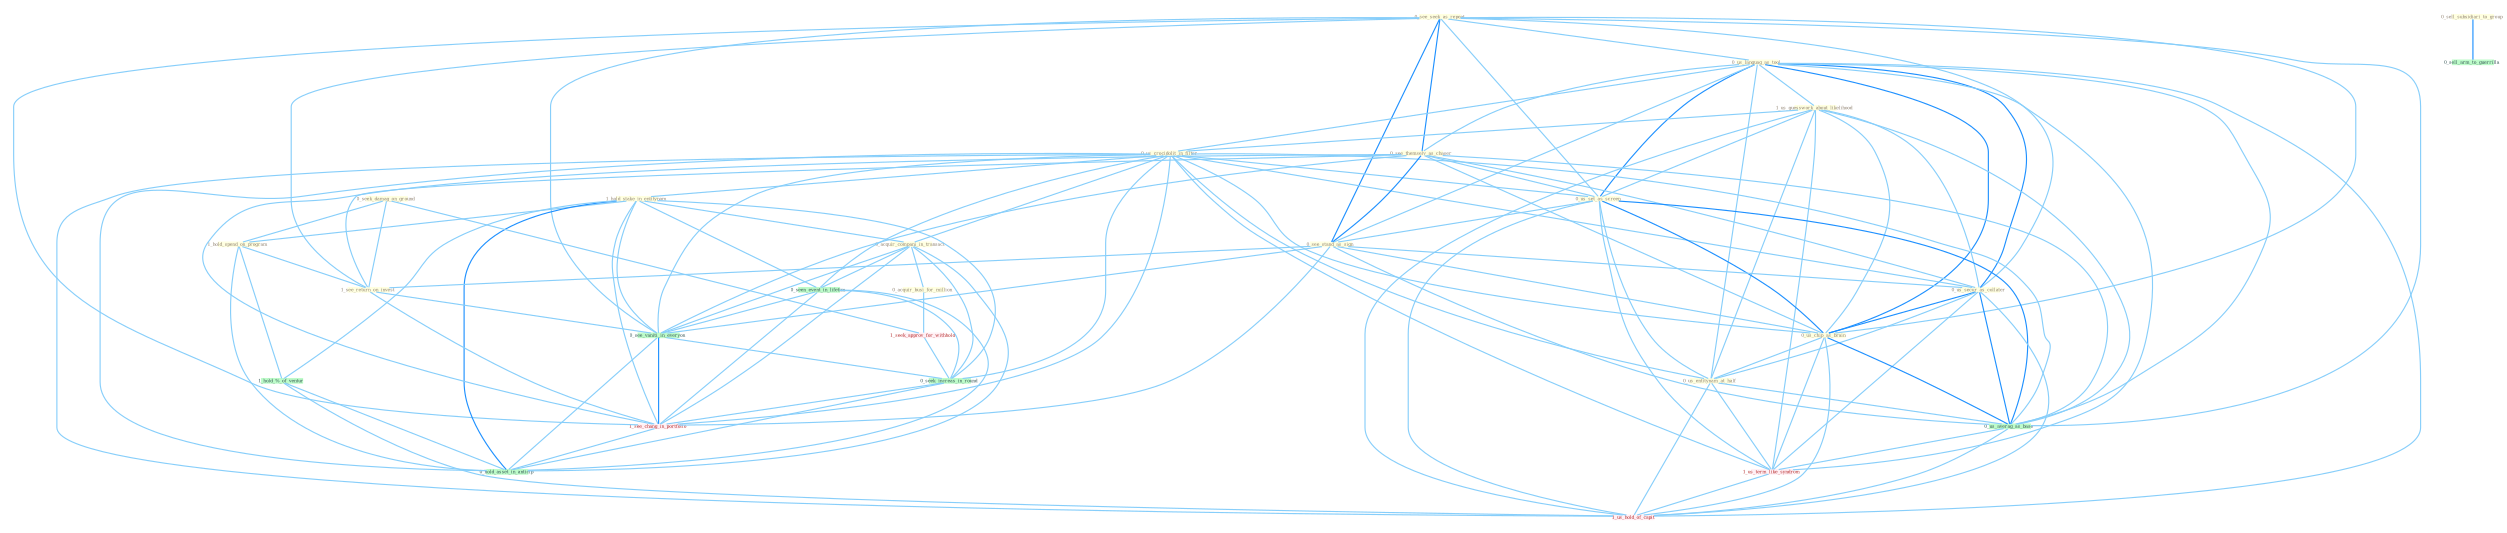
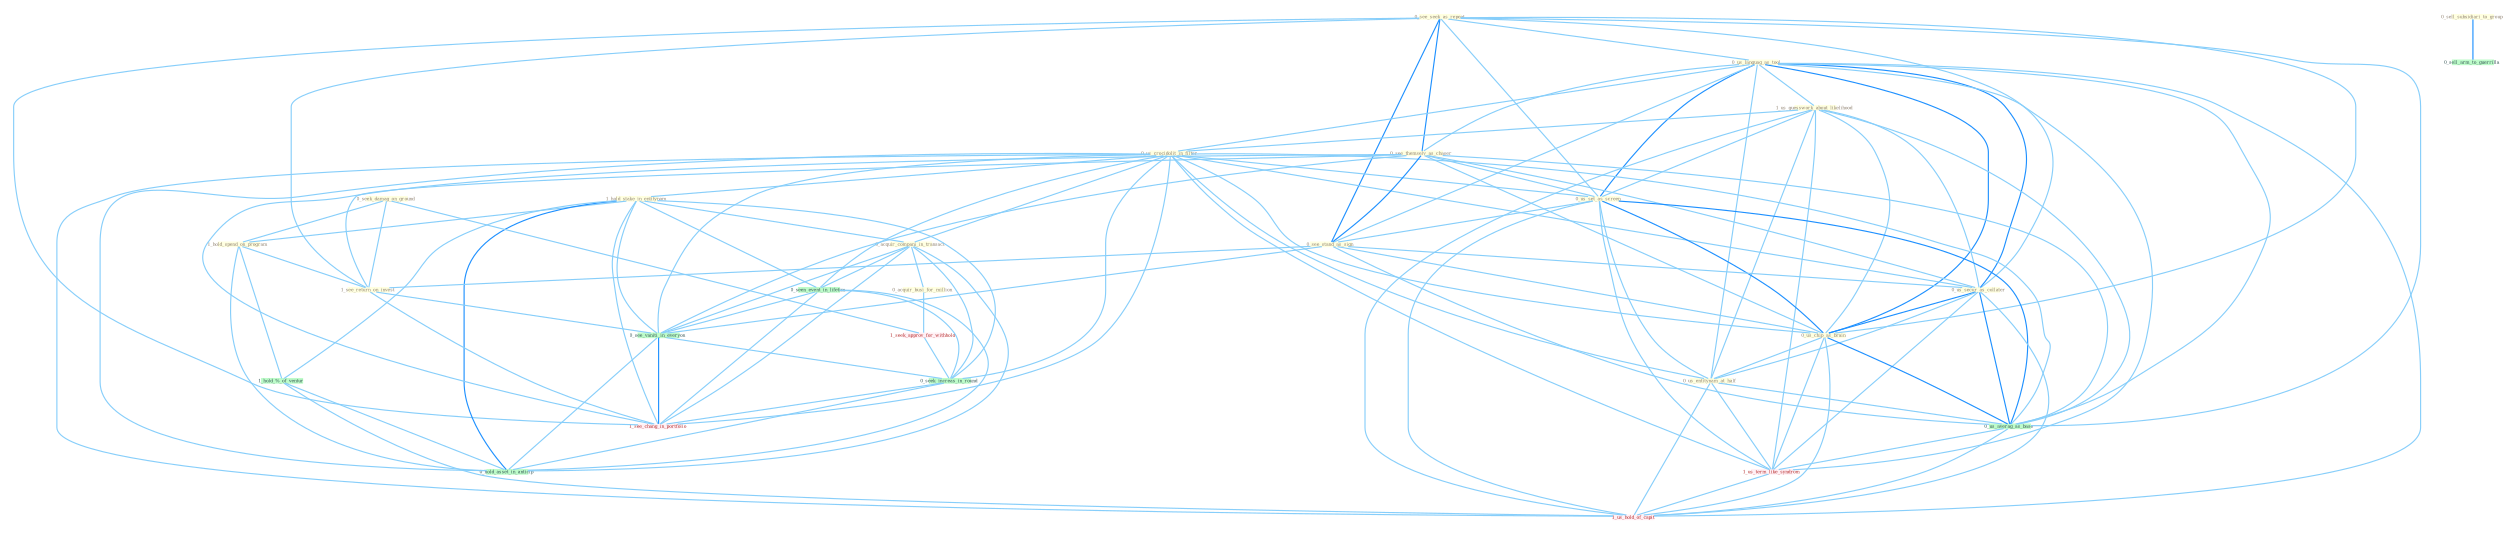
edge "0_see_seek_as_repeat" -- "0_see_vaniti_in_everyon": removed
edge "0_see_stand_as_sign" -- "1_see_chang_in_portfolio": removed
edge "1_see_chang_in_portfolio" -- "0_hold_asset_in_anticip": removed
